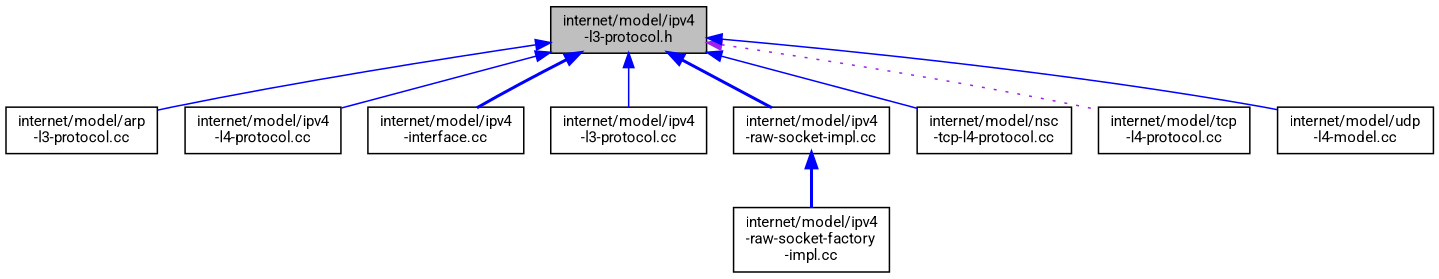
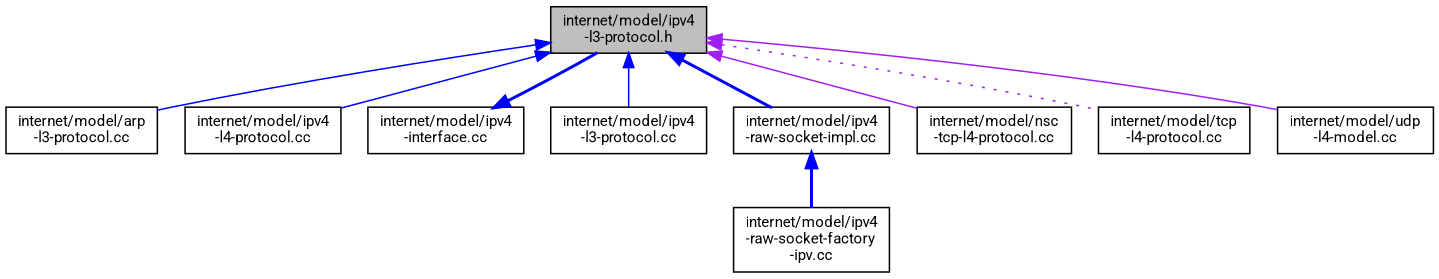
edge "internet/model/udp -l4-model.cc" -> "internet/model/ipv4 -l3-protocol.h": color blue -> purple
edge "internet/model/nsc -tcp-l4-protocol.cc" -> "internet/model/ipv4 -l3-protocol.h": color blue -> purple
edge "internet/model/ipv4 -interface.cc" -> "internet/model/ipv4 -l3-protocol.h": reversed
node "internet/model/ipv4 -raw-socket-factory -impl.cc": label "internet/model/ipv4 -raw-socket-factory -impl.cc" -> "internet/model/ipv4 -raw-socket-factory -ipv.cc"
